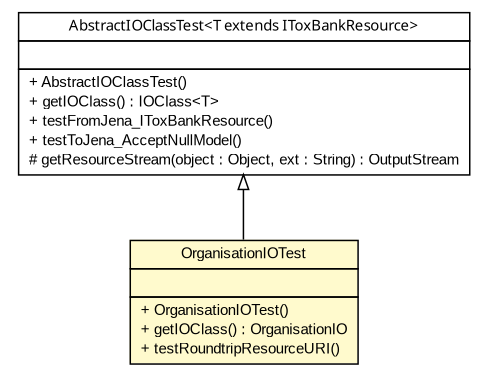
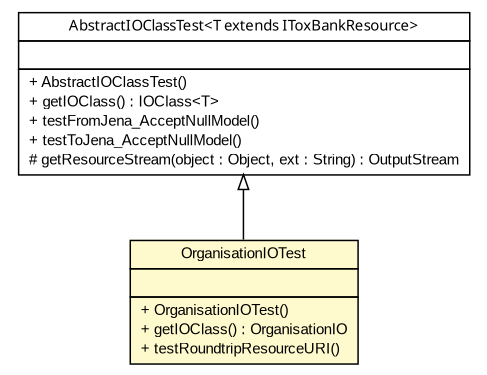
node "AbstractIOClassTest<T extends IToxBankResource>": text "+ testFromJena_IToxBankResource()" -> "+ testFromJena_AcceptNullModel()"
